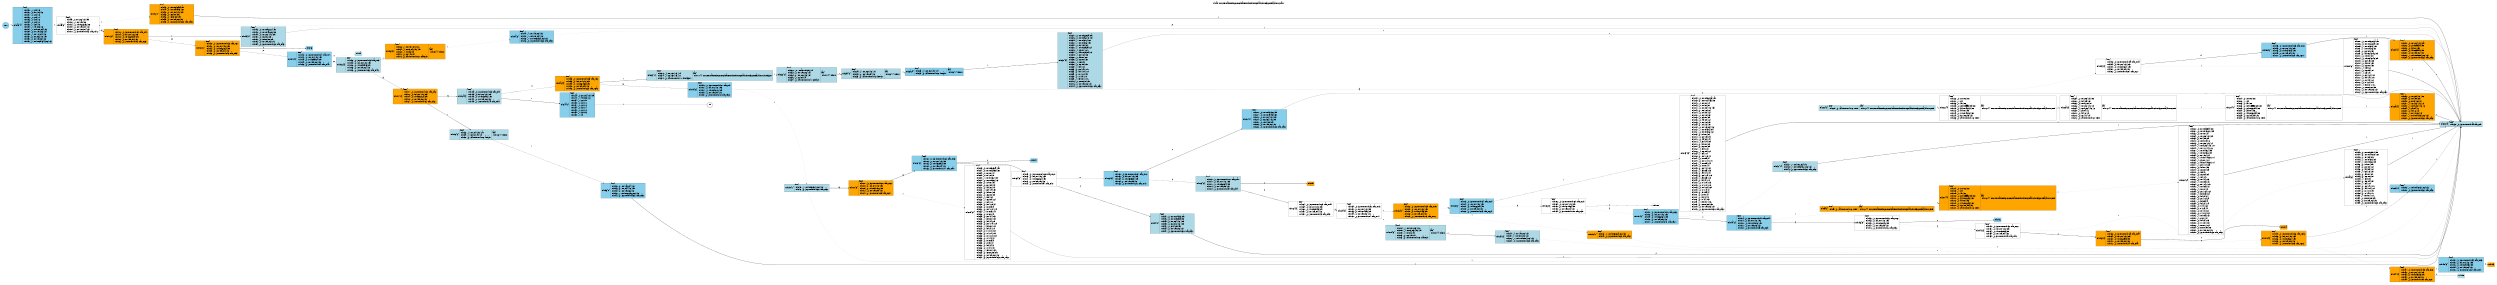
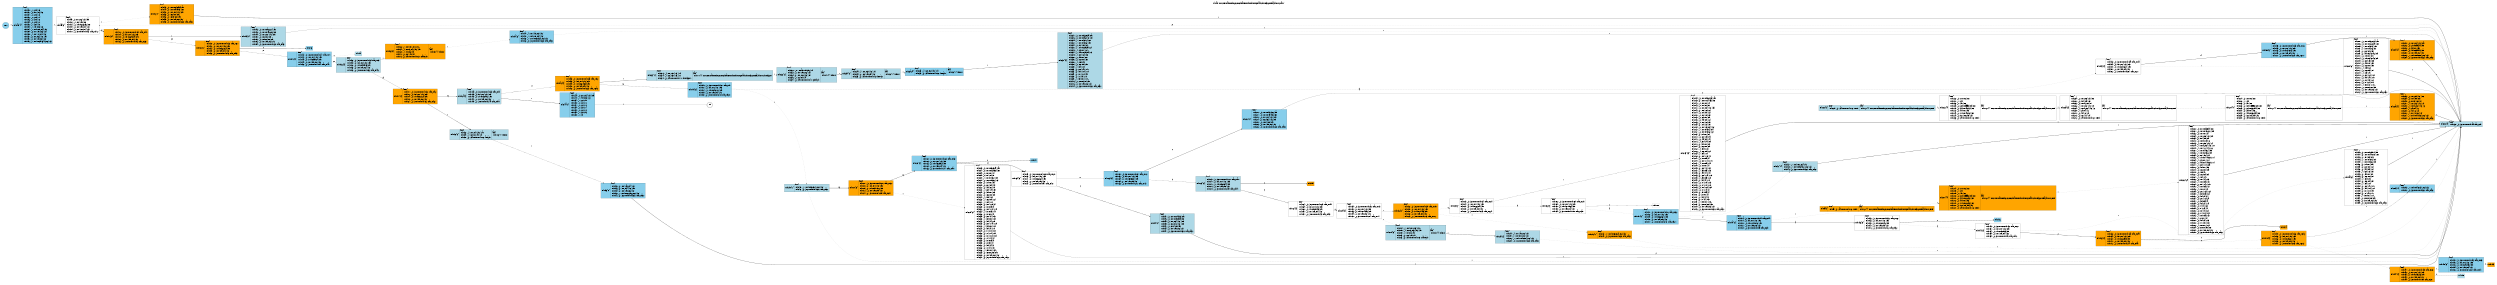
node "0x401ccf [25]": fillcolor skyblue -> white
